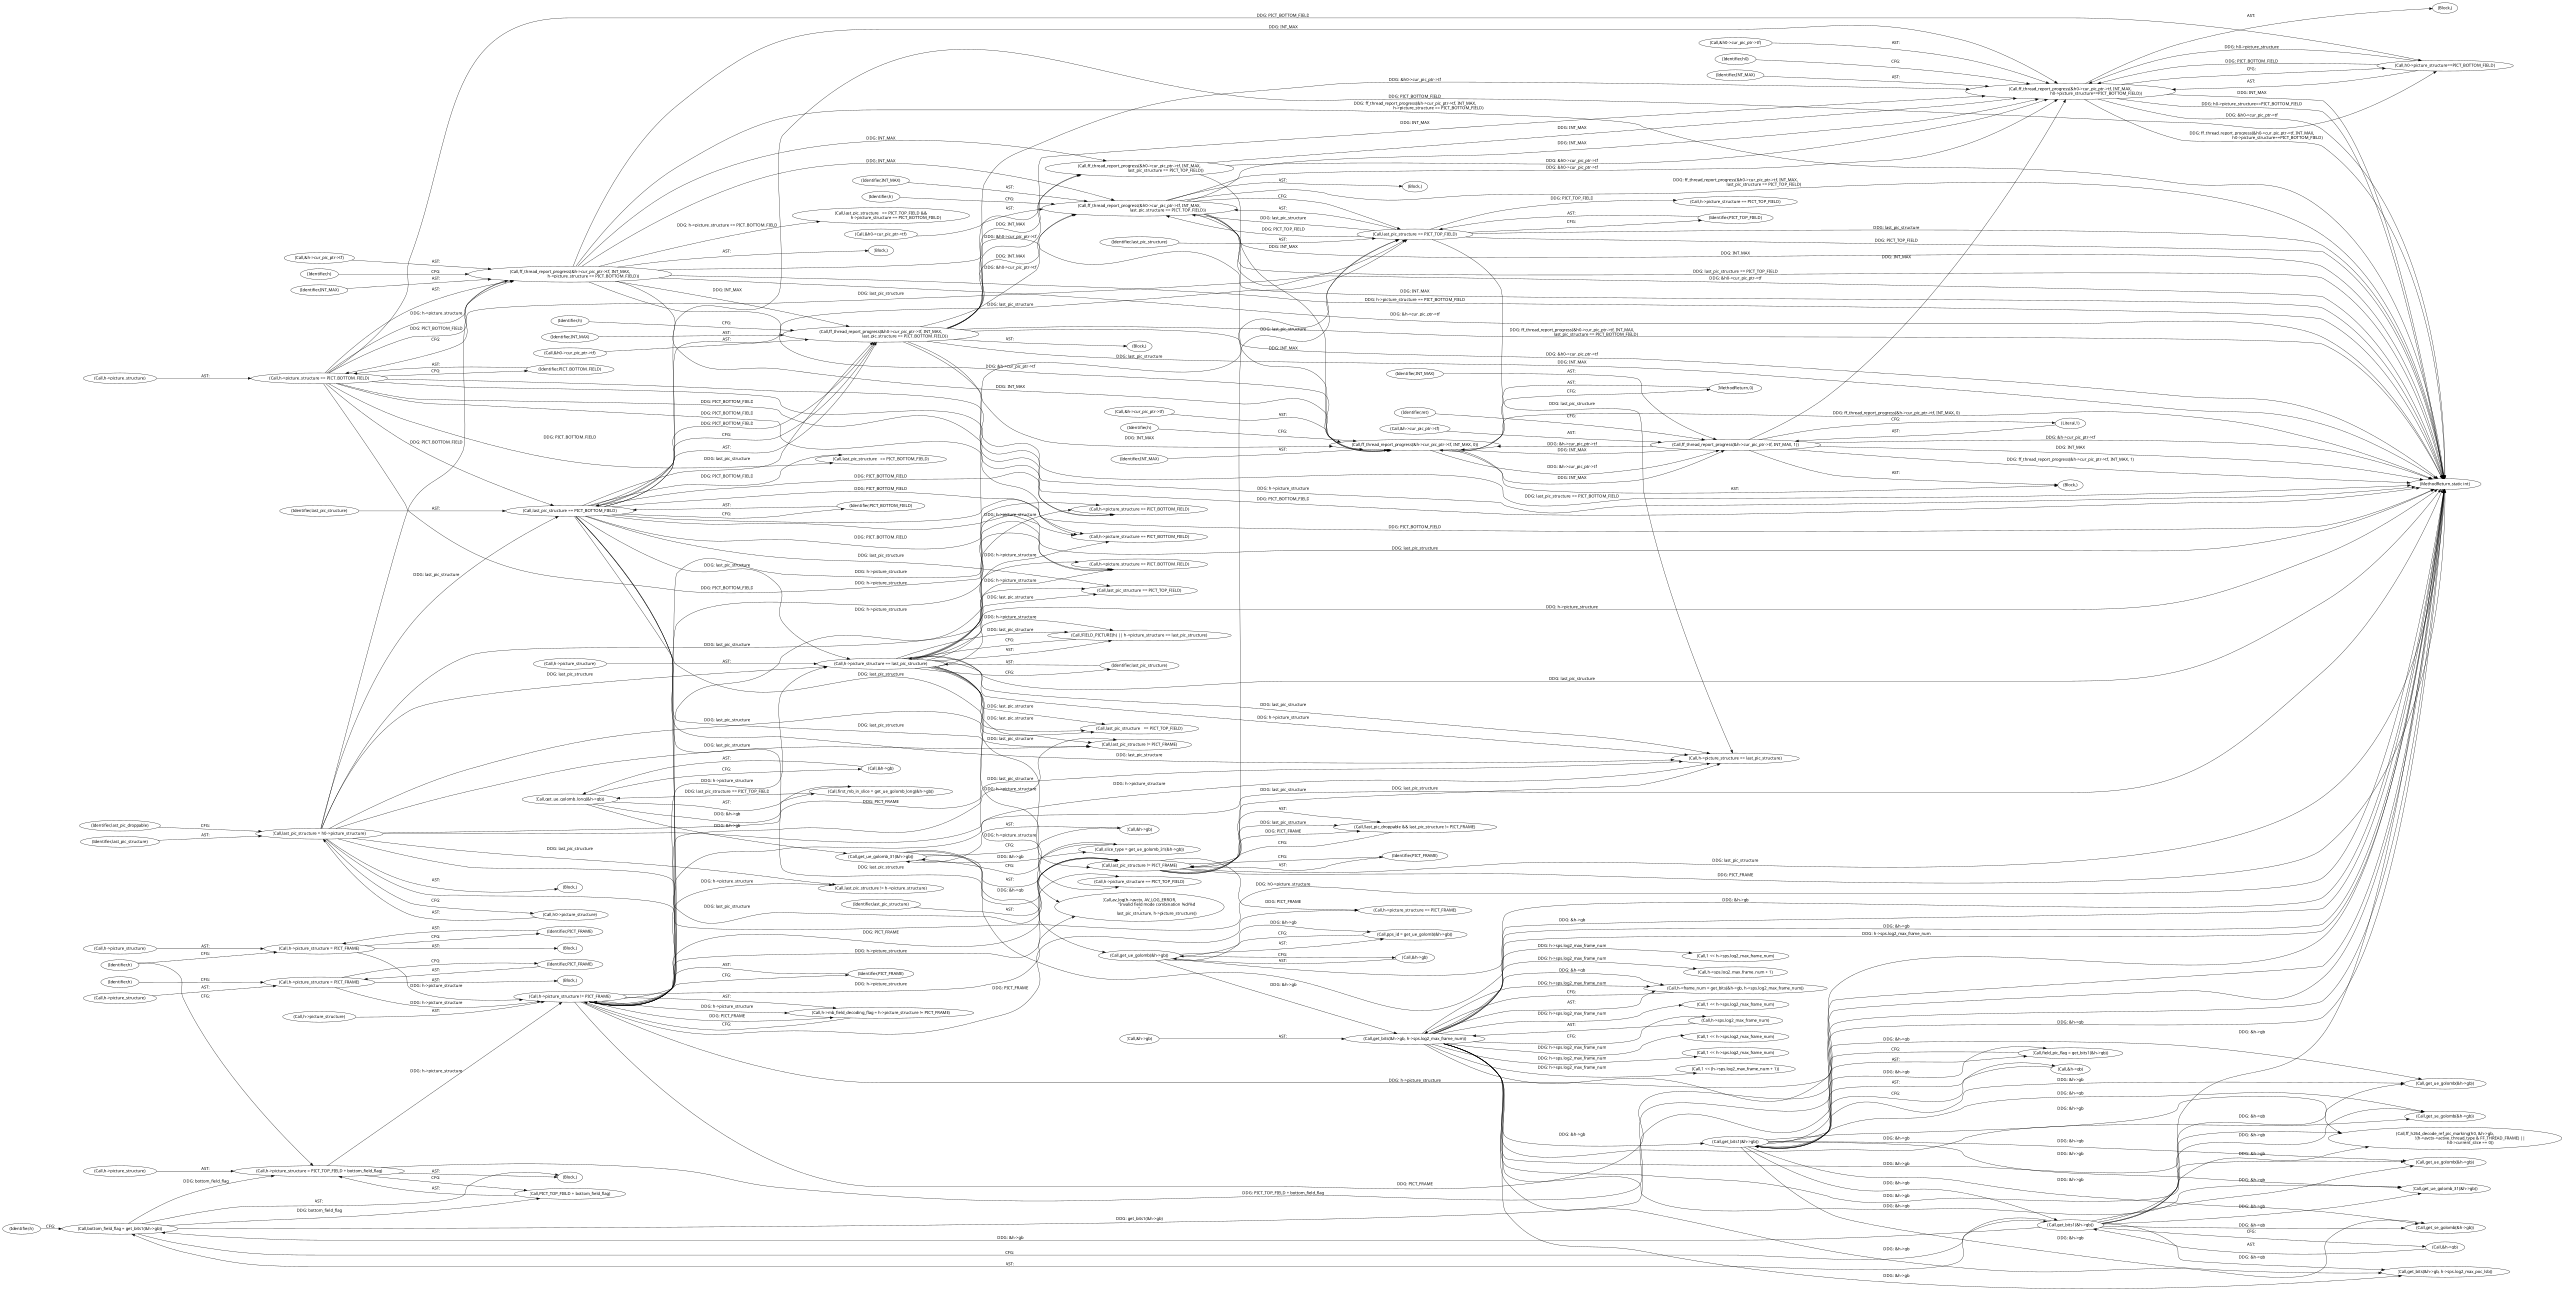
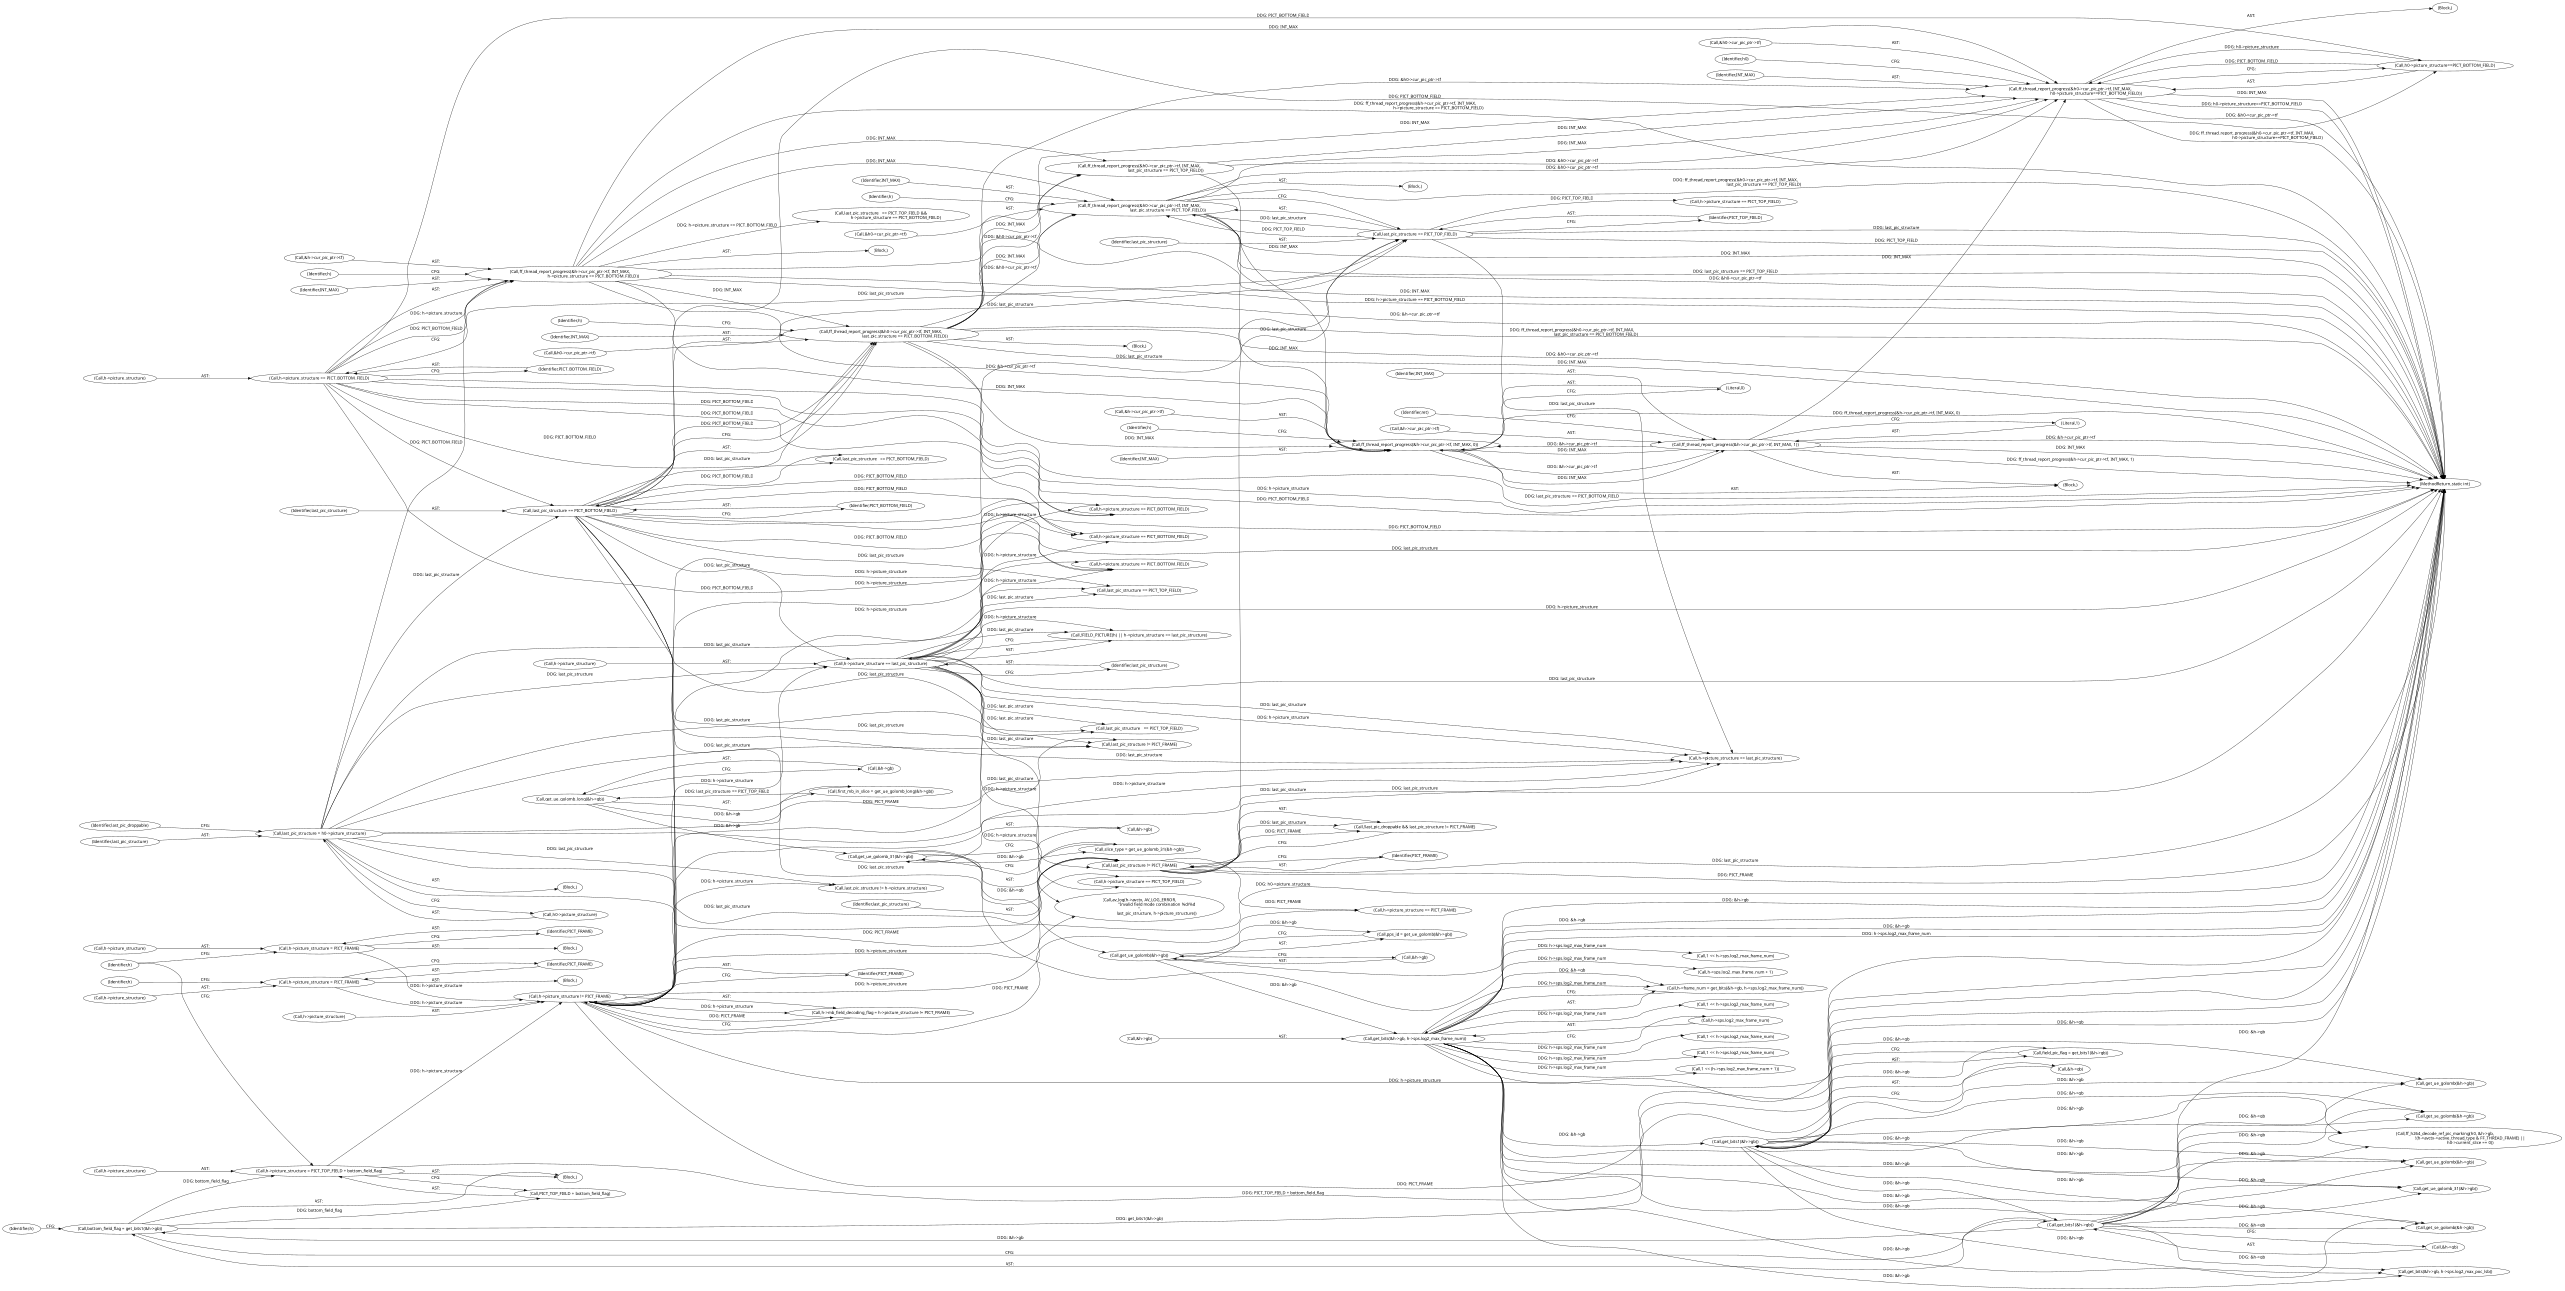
node "(MethodReturn,0)": label "(MethodReturn,0)" -> "(Literal,0)"
